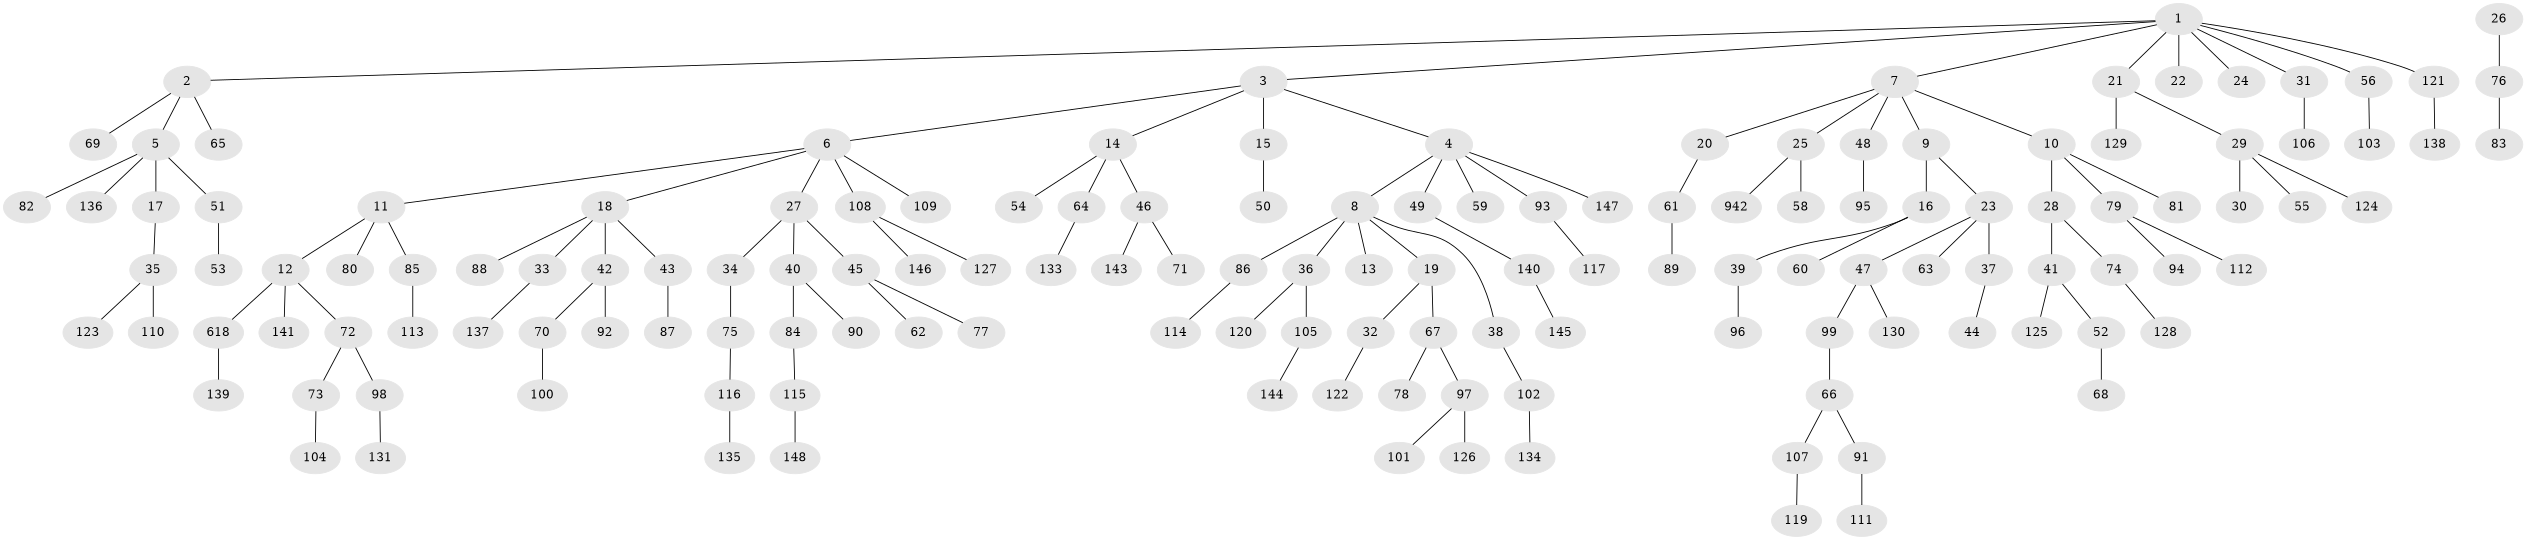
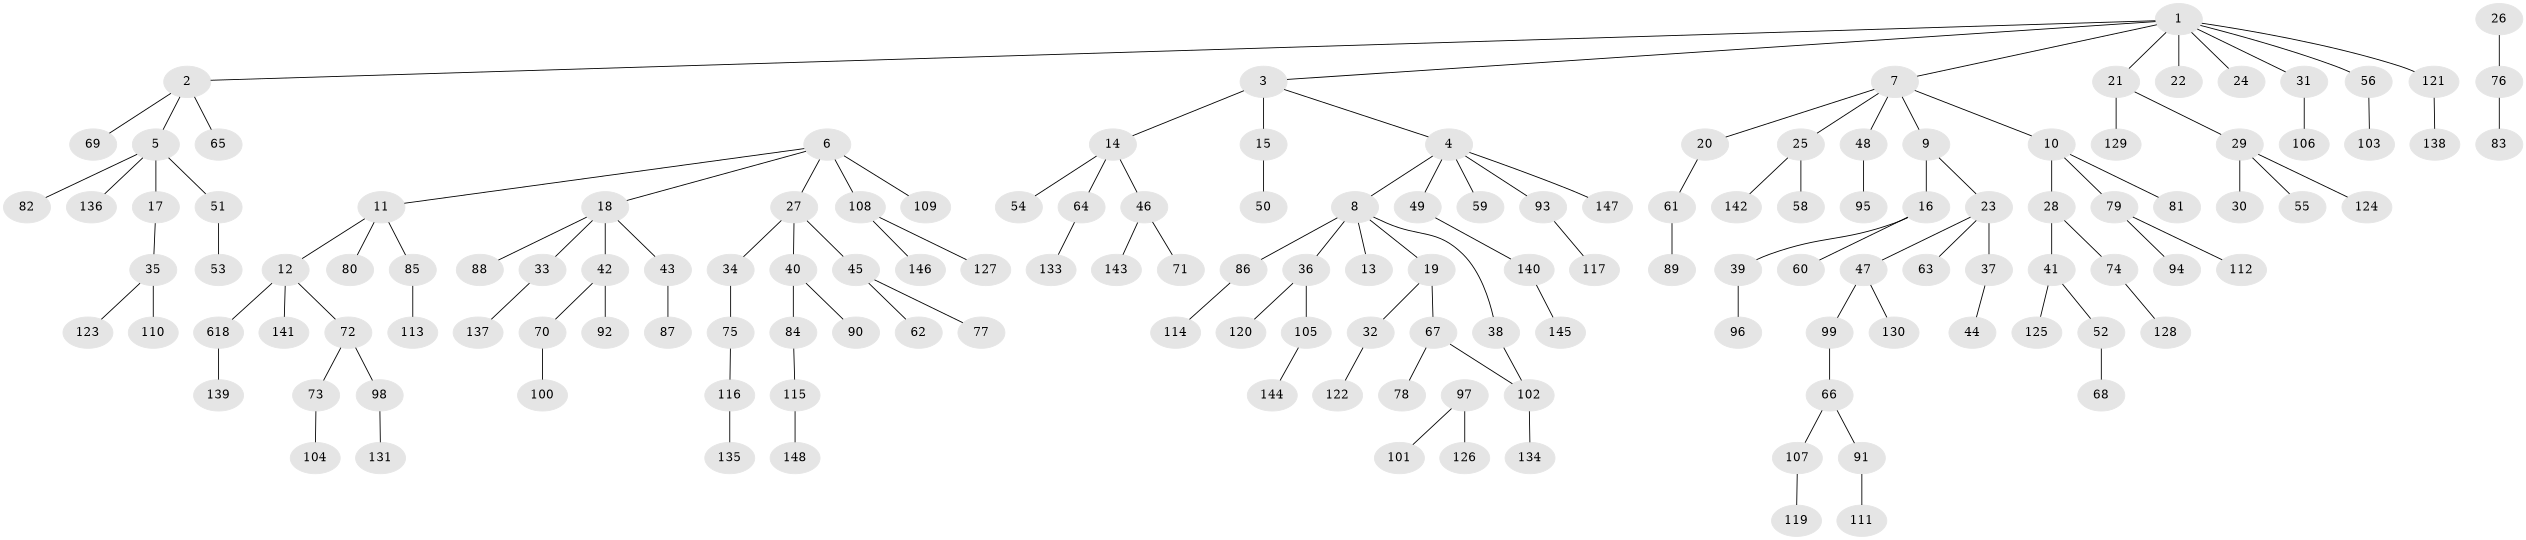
edge "3" -- "6": removed
node "942": label "942" -> "142"
edge "67" -- "97": now "67" -- "102"
